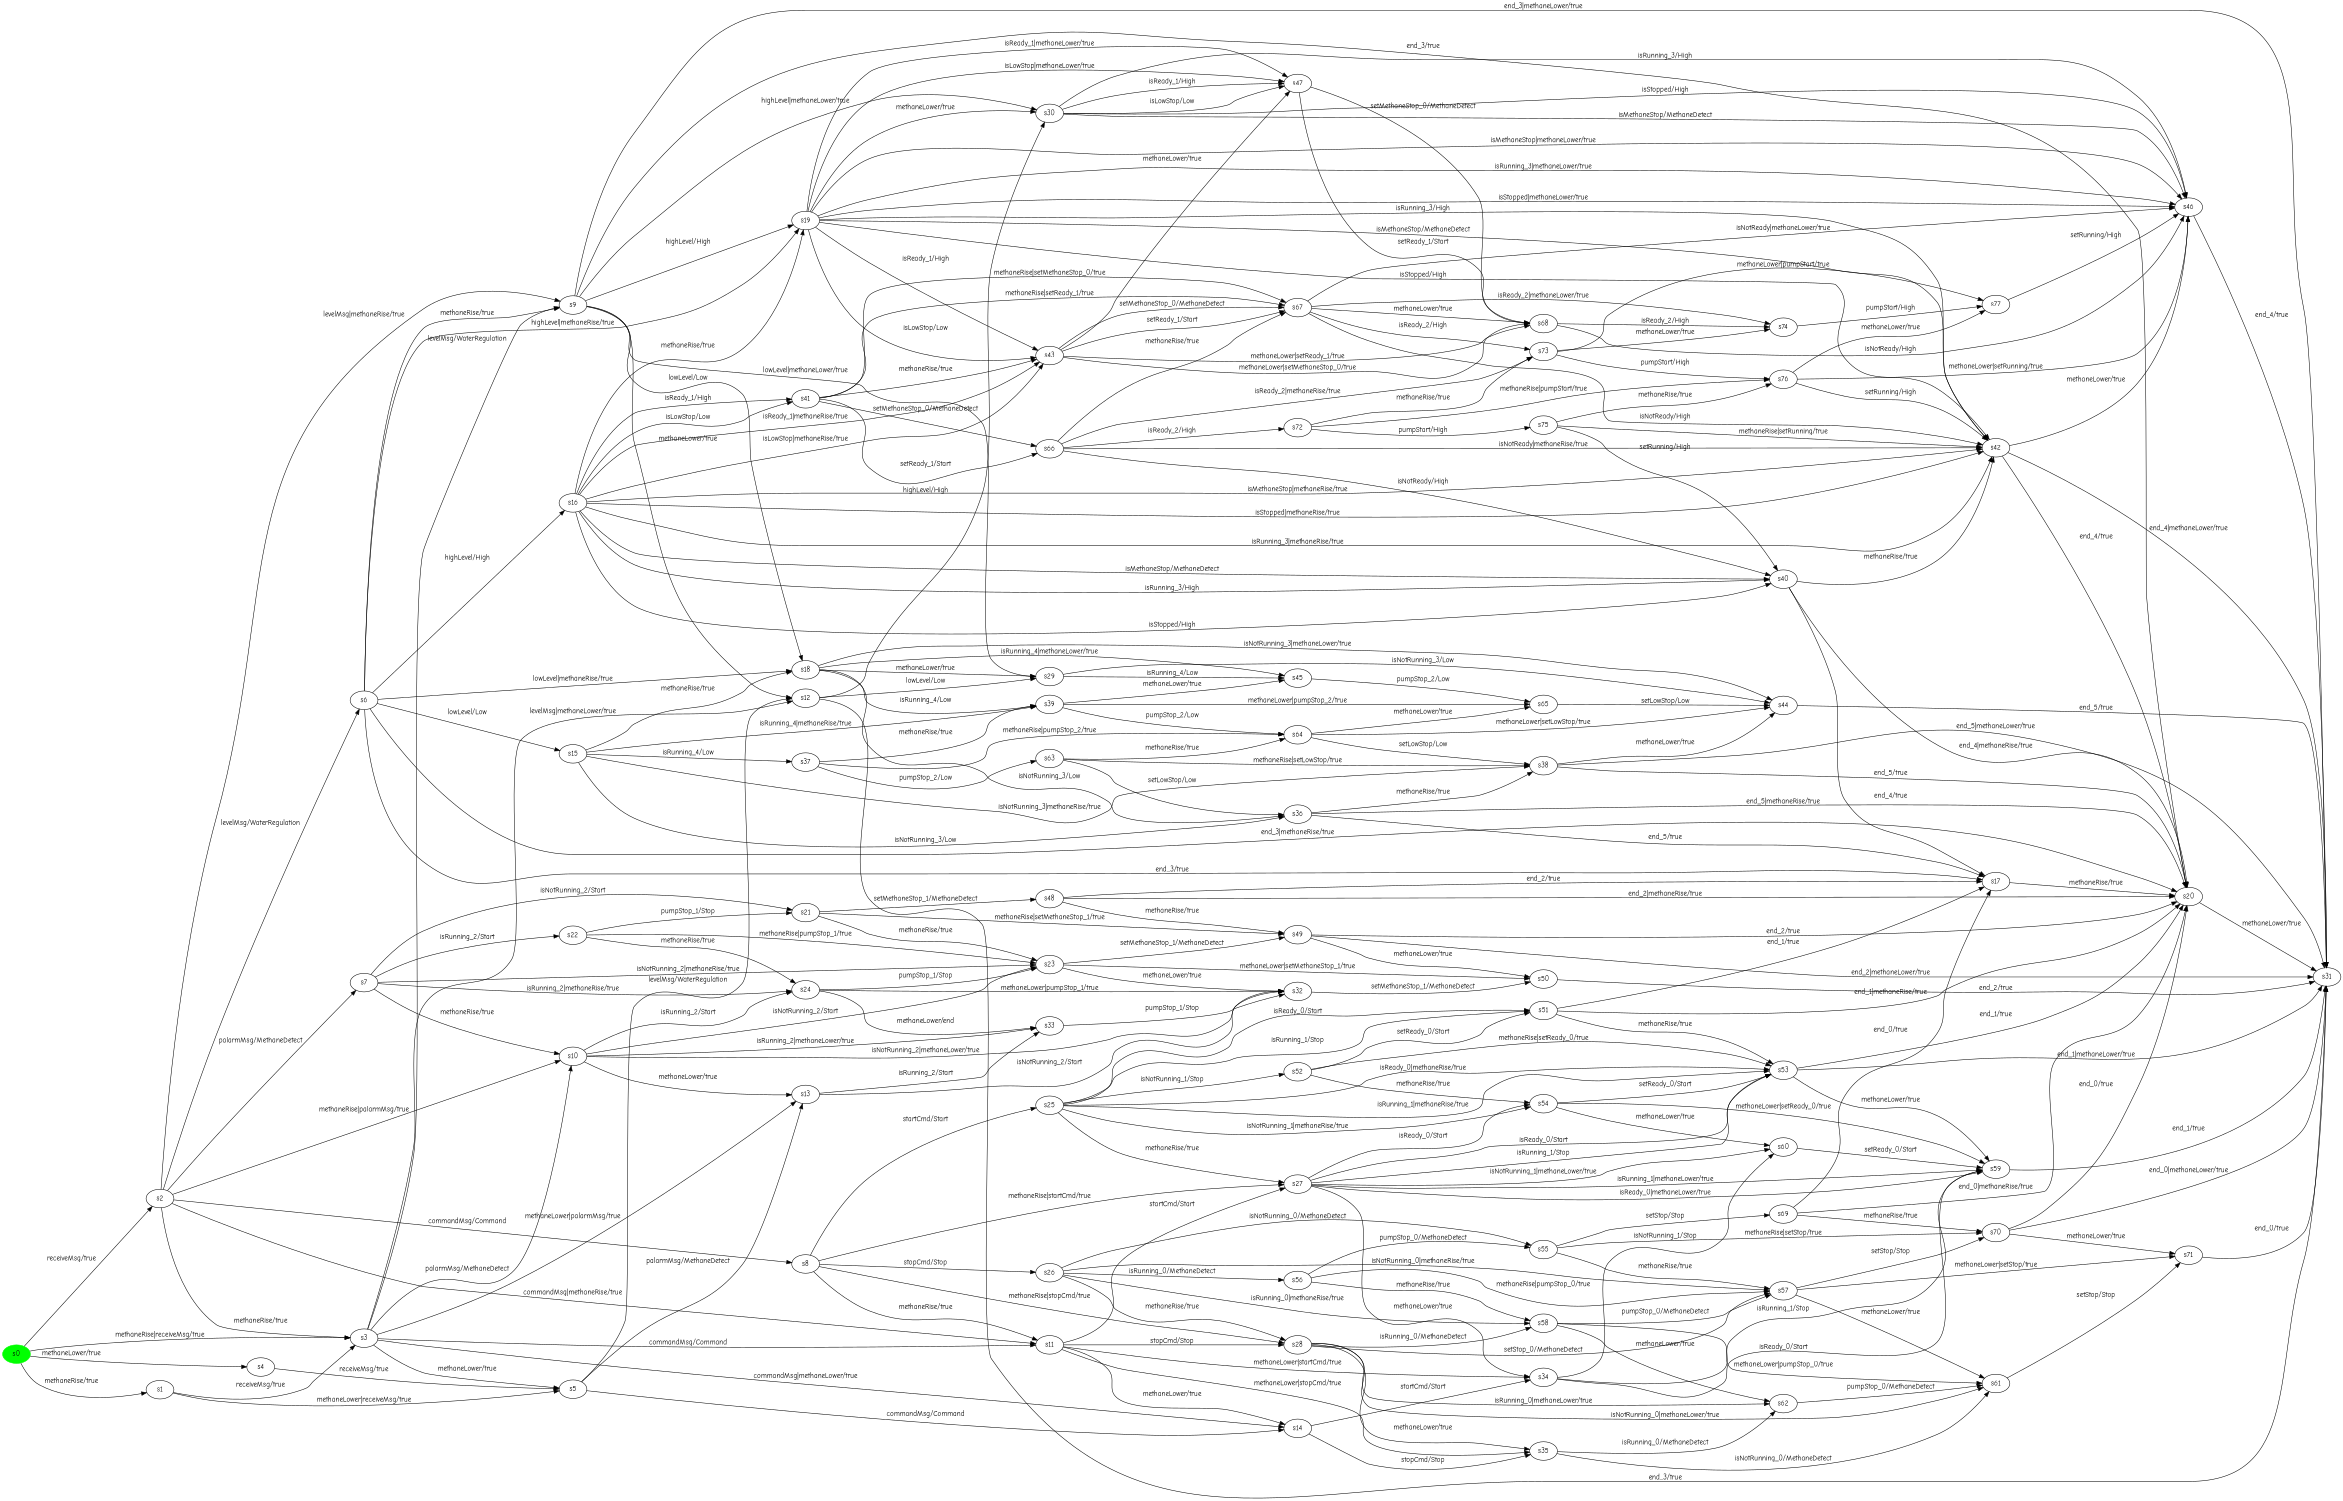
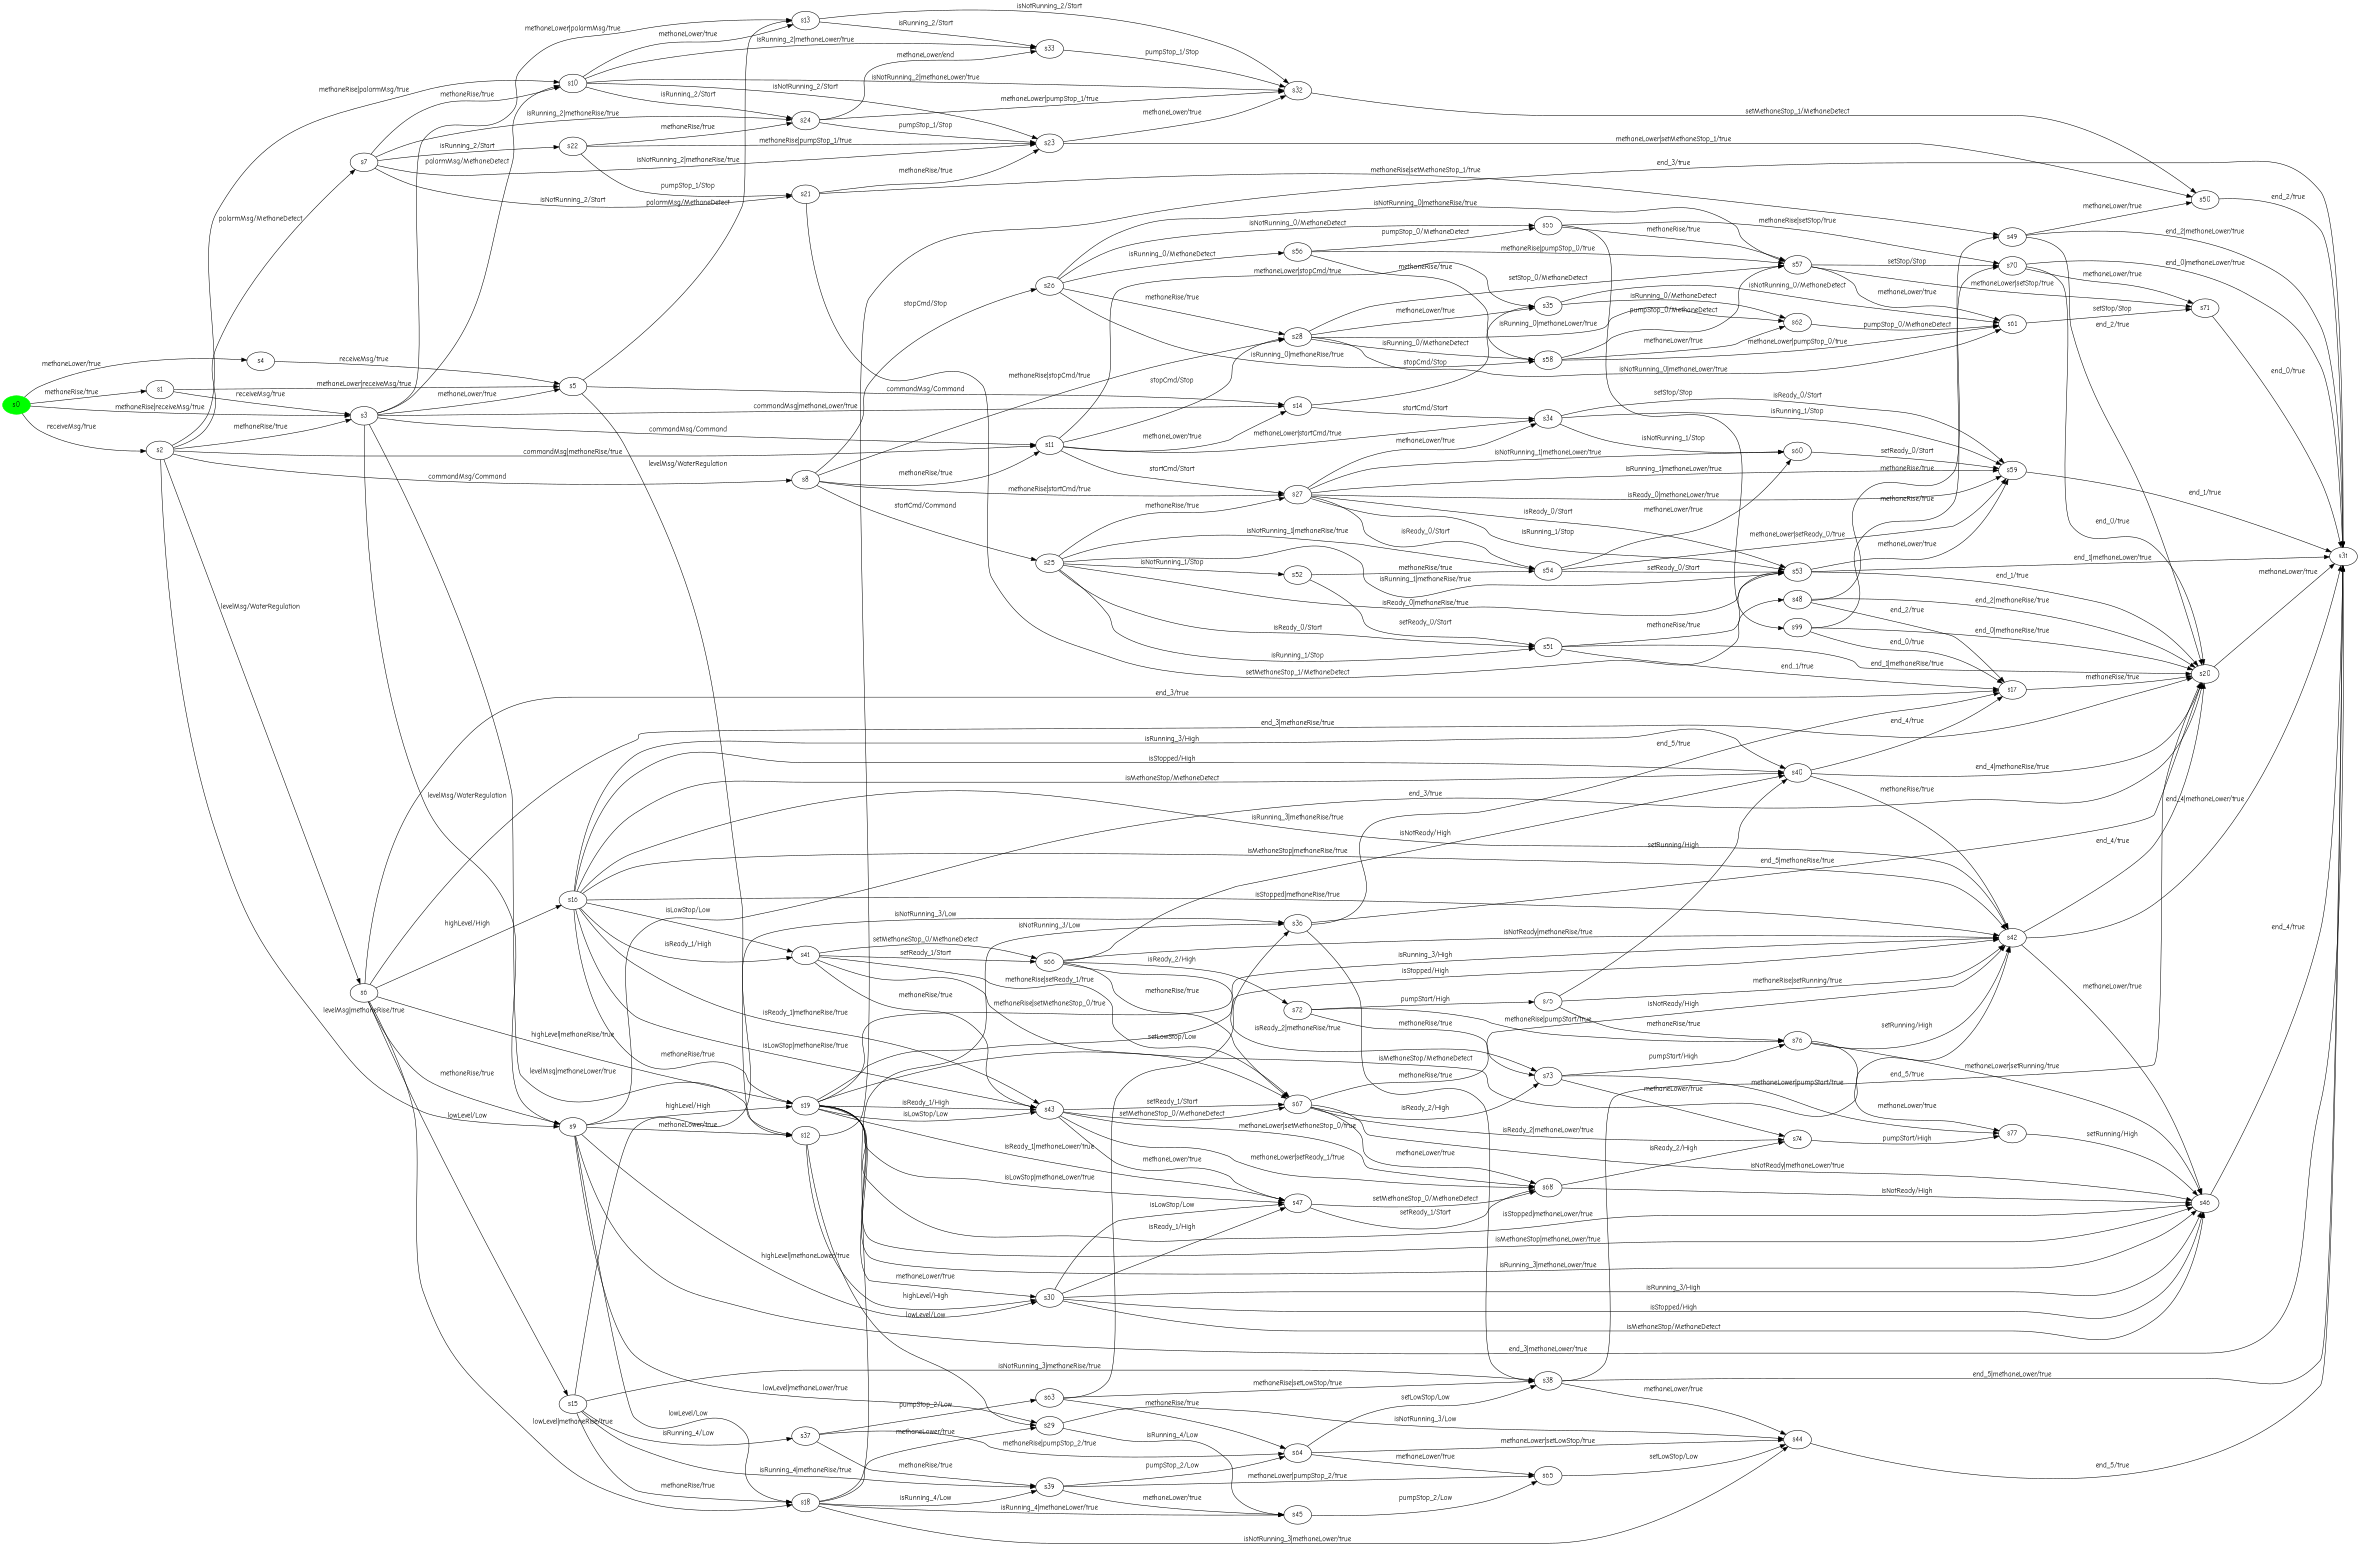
edge "s23" -> "s49": removed, label "setMethaneStop_1/MethaneDetect"
edge "s52" -> "s53": removed, label "methaneRise|setReady_0/true"
edge "s8" -> "s25": label " startCmd/Start " -> " startCmd/Command "
node "s69": label "s69" -> "s99"
